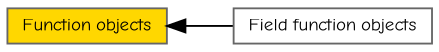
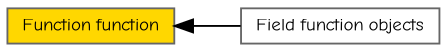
node "Function objects": label "Function objects" -> "Function function"
